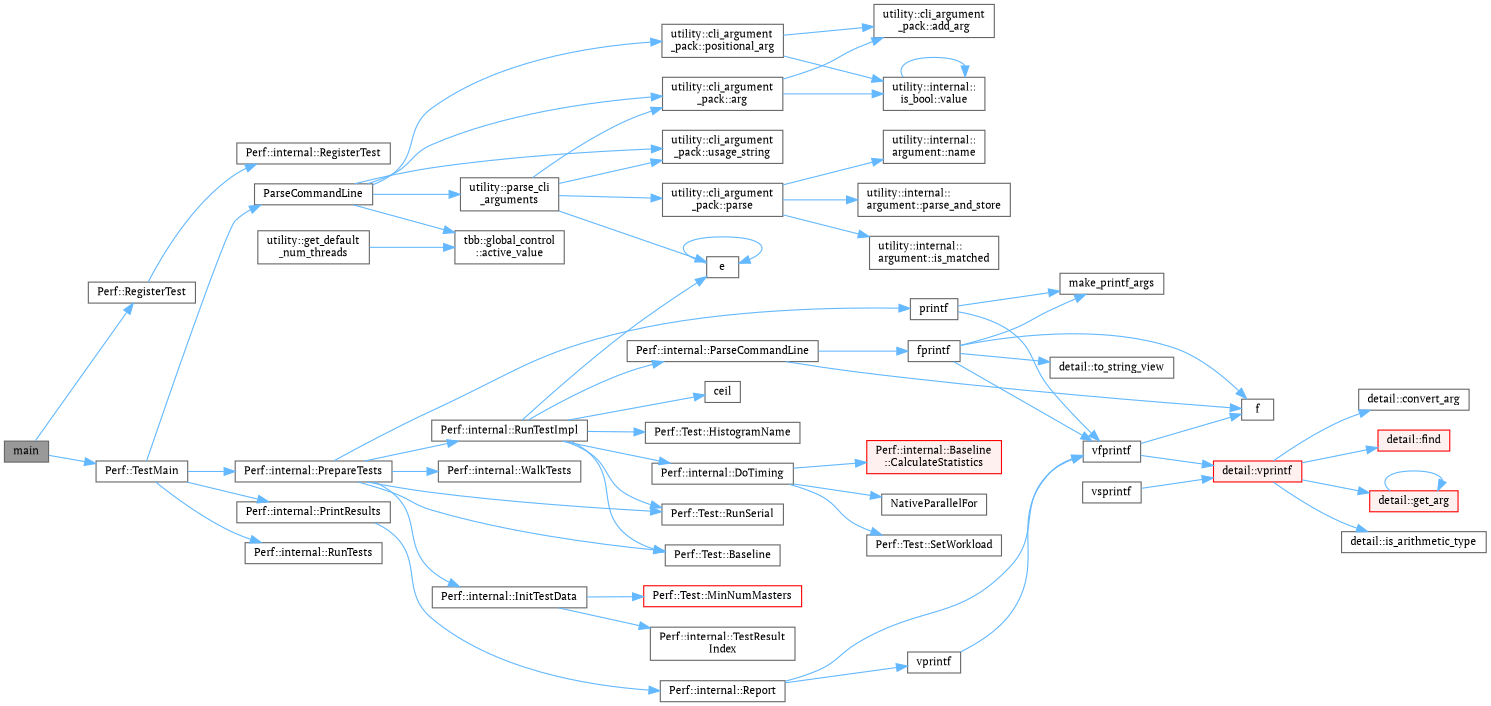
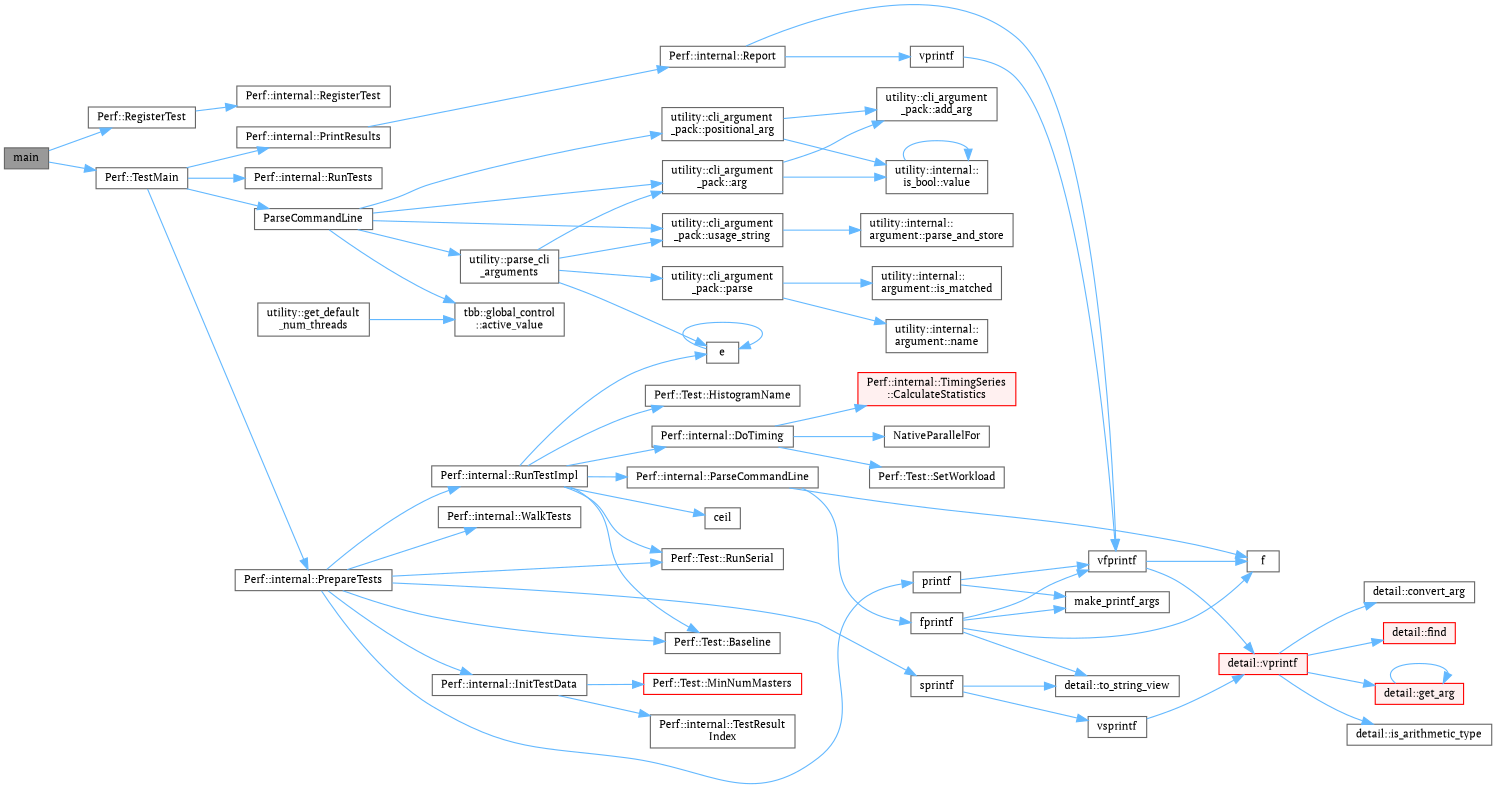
edge "utility::cli_argument _pack::parse" -> "utility::internal:: argument::parse_and_store": now "utility::cli_argument _pack::usage_string" -> "utility::internal:: argument::parse_and_store"
node "Perf::internal::Baseline ::CalculateStatistics": label "Perf::internal::Baseline ::CalculateStatistics" -> "Perf::internal::TimingSeries ::CalculateStatistics"
node "sprintf": added
